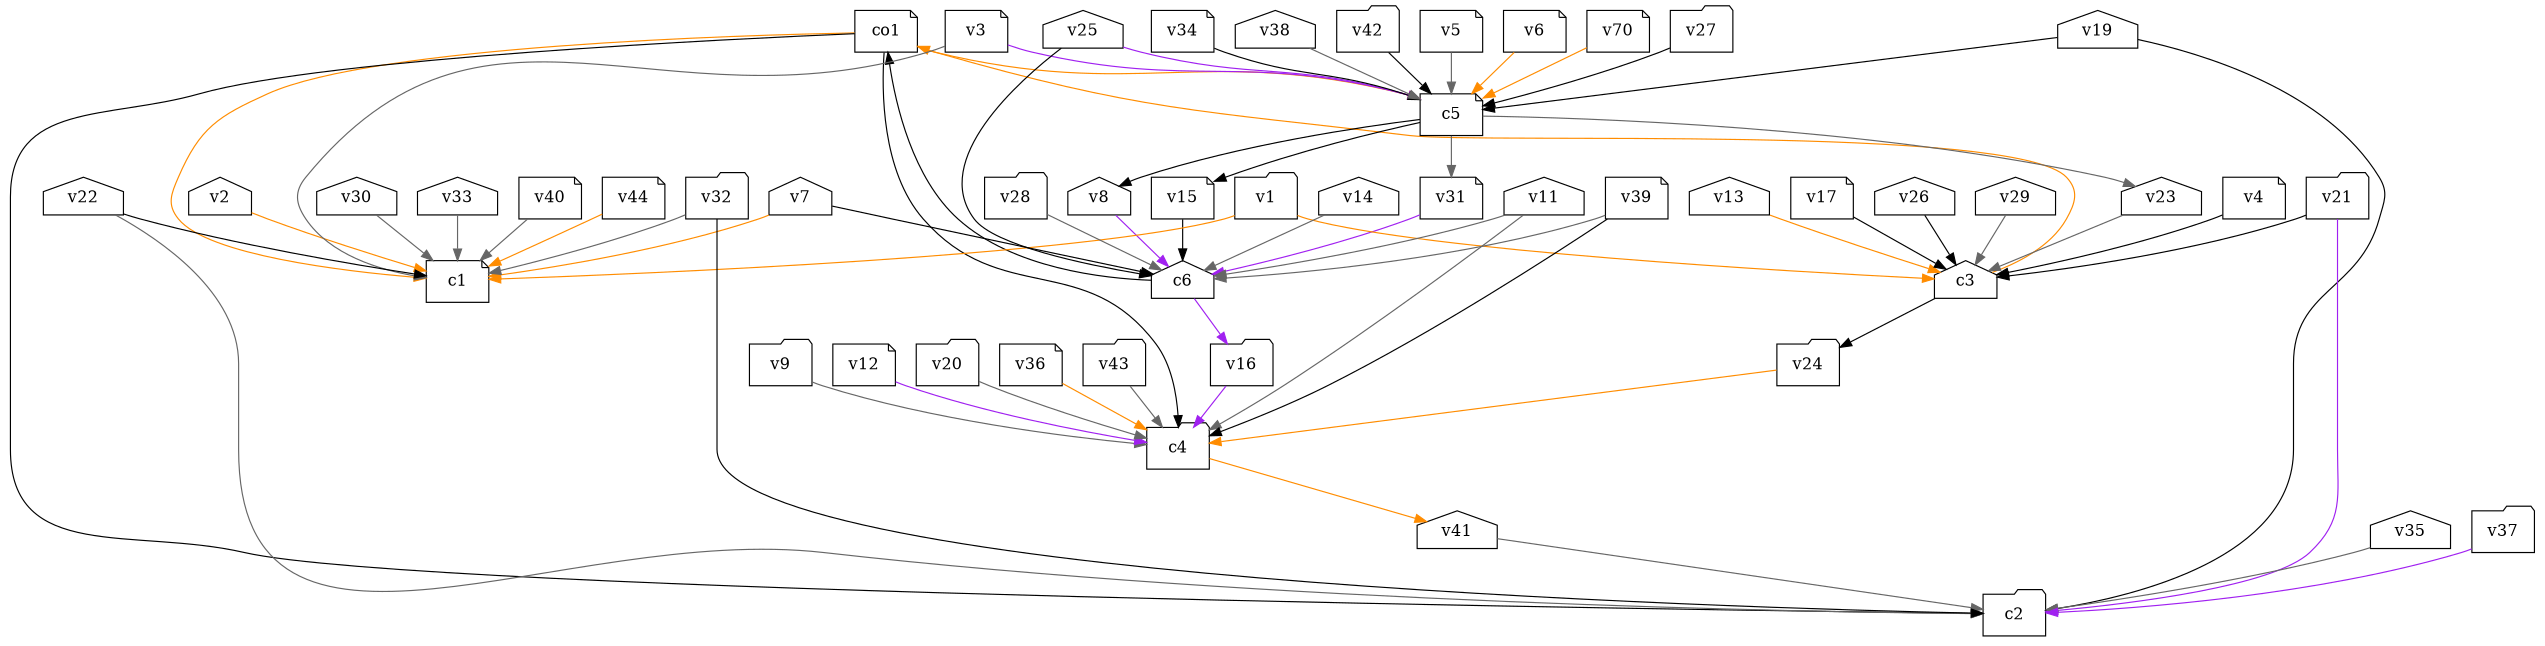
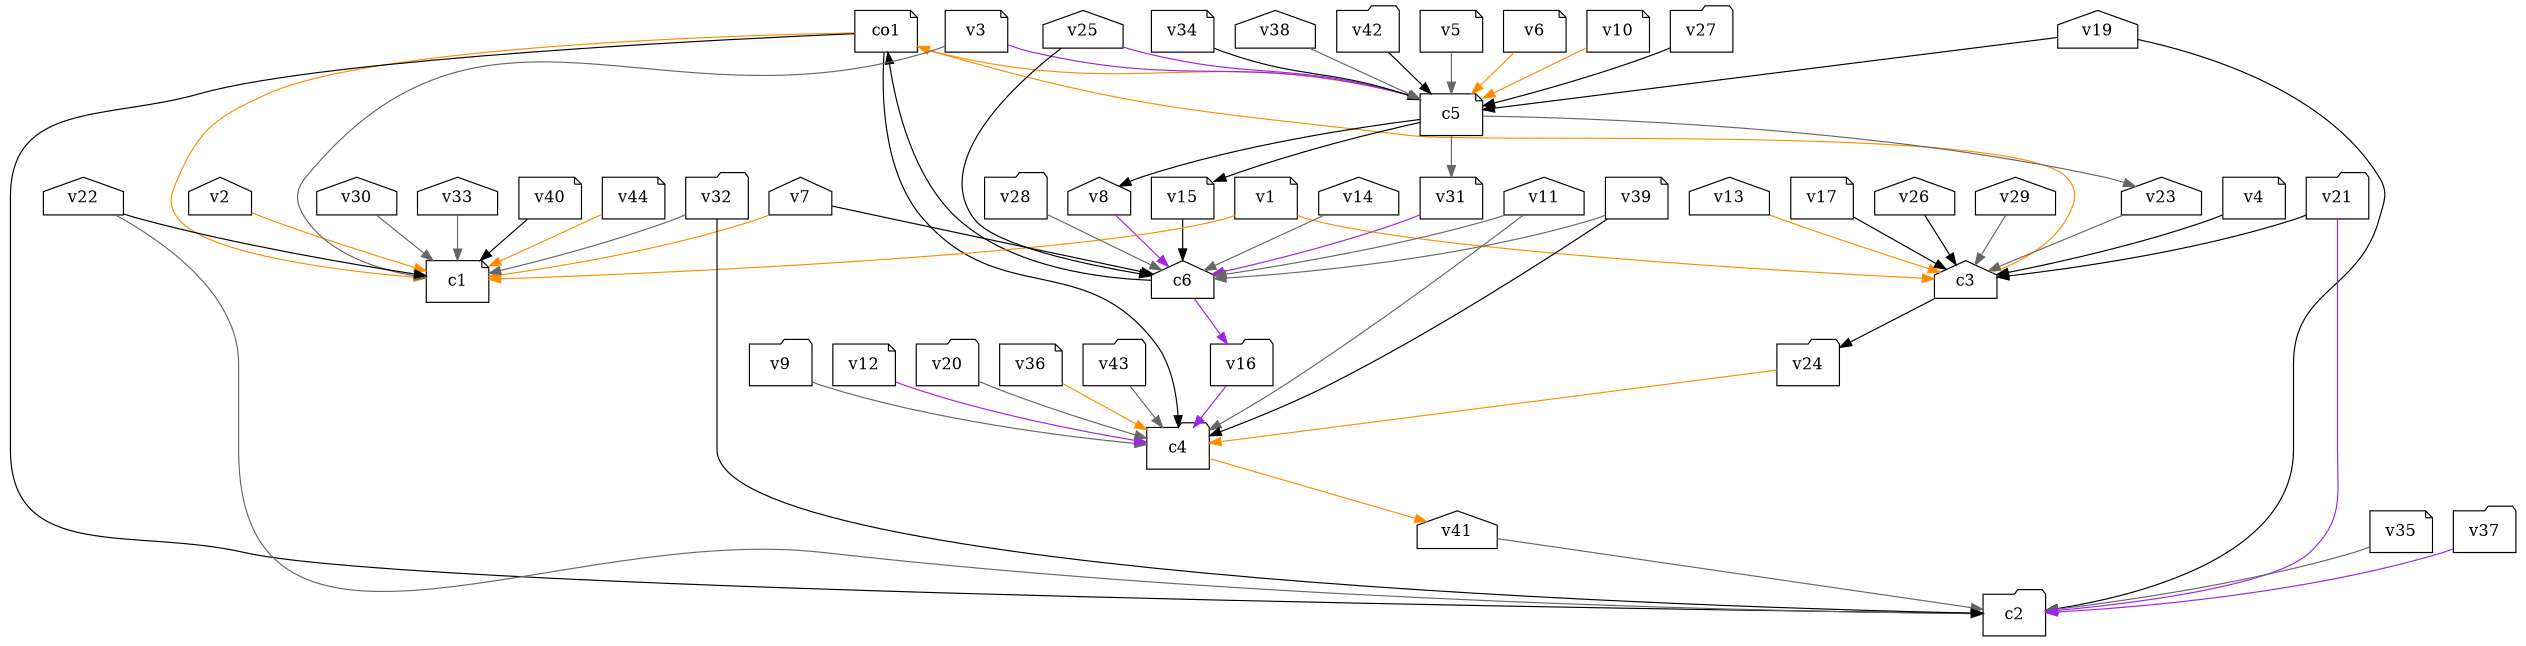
node "v70": label "v70" -> "v10"
node "v1": shape folder -> note
edge "v40" -> "c1": color gray40 -> black
node "v35": shape house -> note
